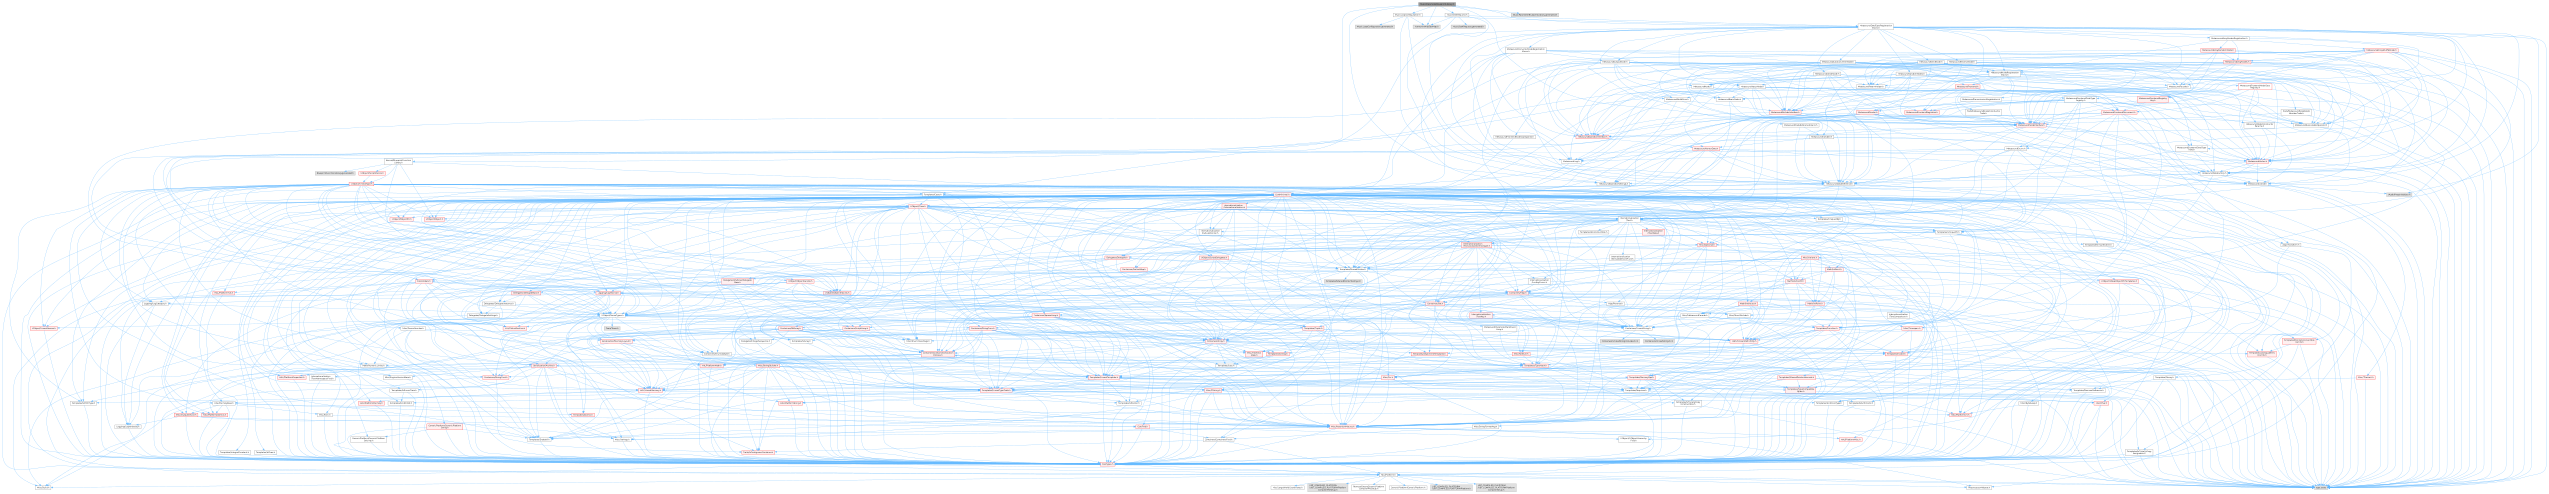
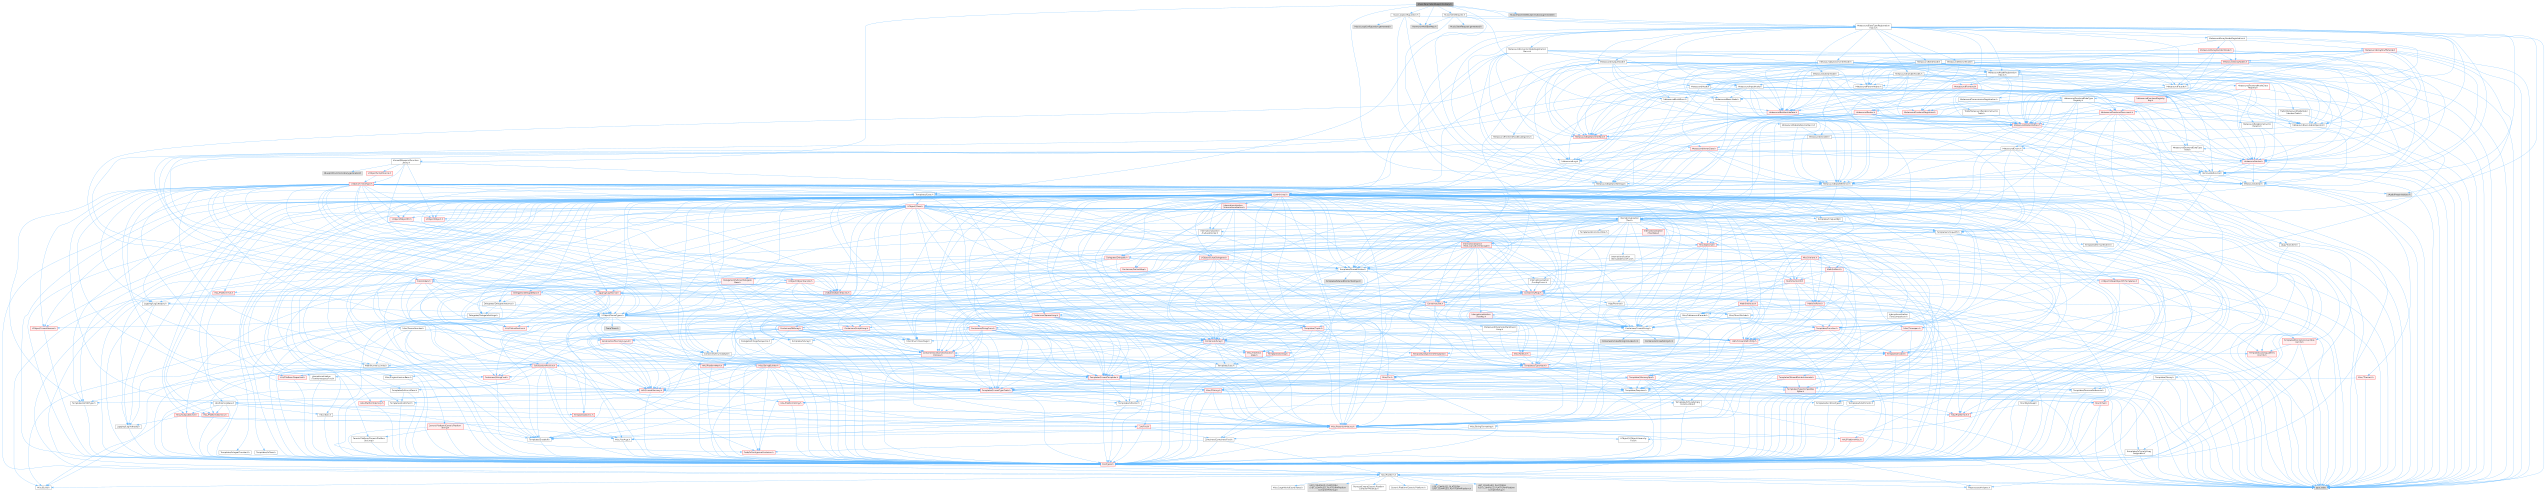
node "MetasoundDataFactory.h": label "MetasoundDataFactory.h" -> "RemoveReference.h"
